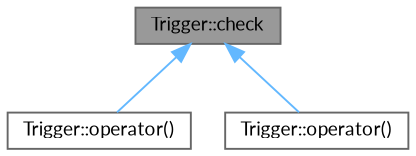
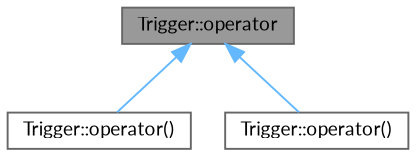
node "Trigger::check": label "Trigger::check" -> "Trigger::operator"
